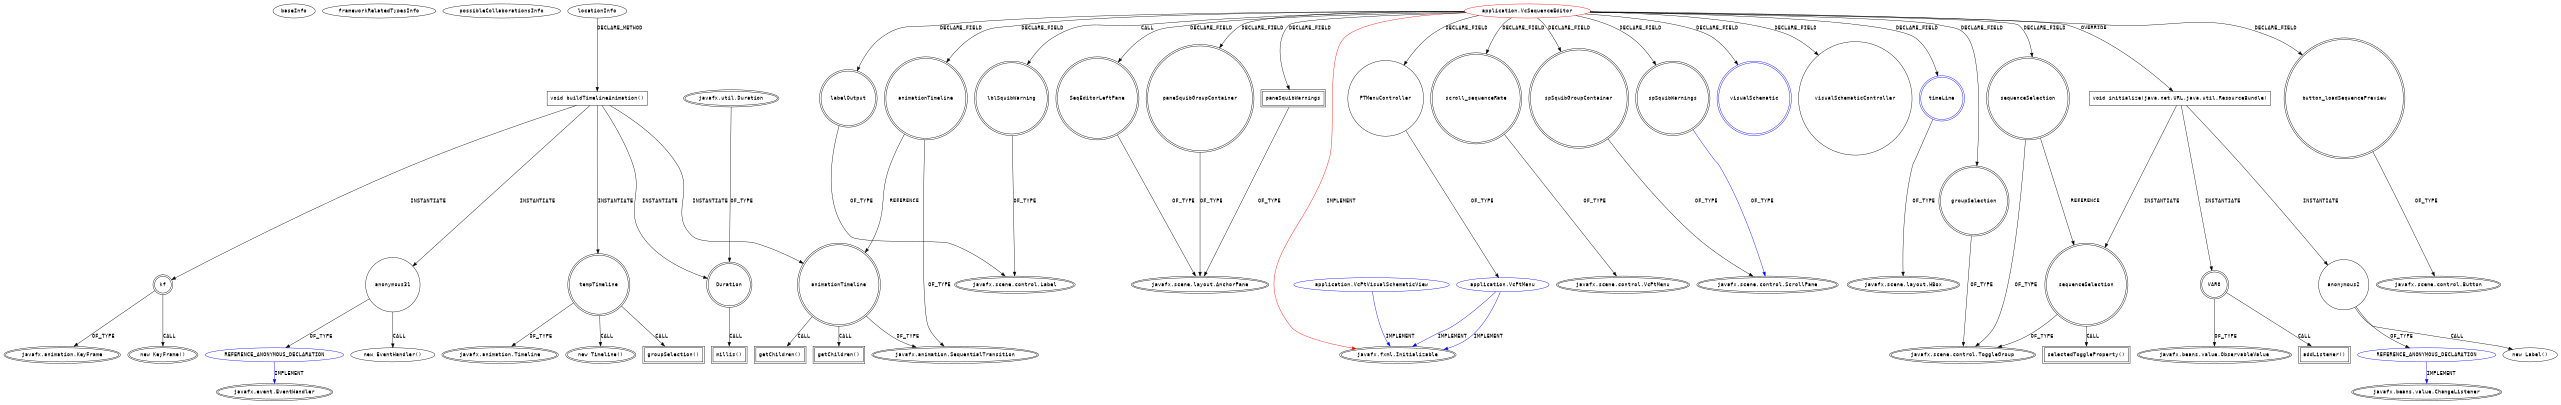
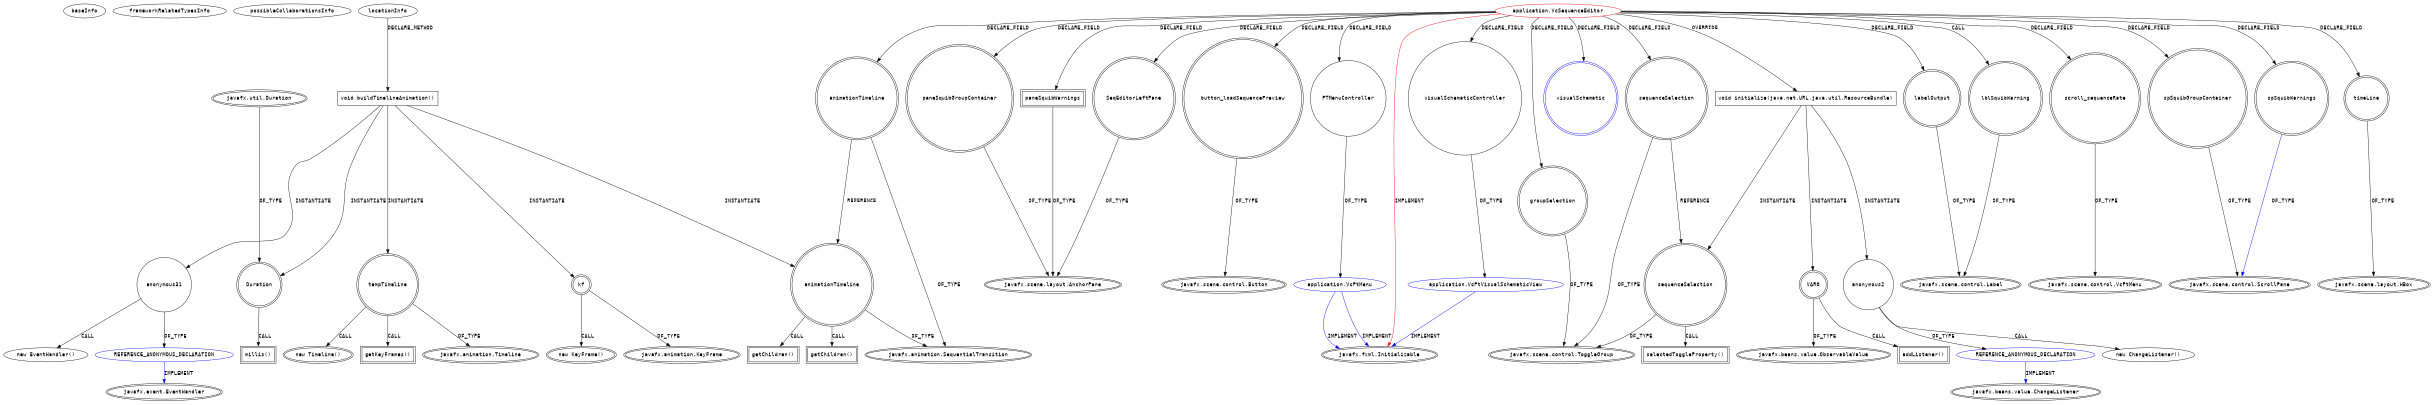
node "timeLine": color blue -> black
edge "visualSchematicController" -> "application.VcPtVisualSchematicView": added, label "OF_TYPE"
node "groupSelection()": label "groupSelection()" -> "getKeyFrames()"
node "new Label()": label "new Label()" -> "new ChangeListener()"
